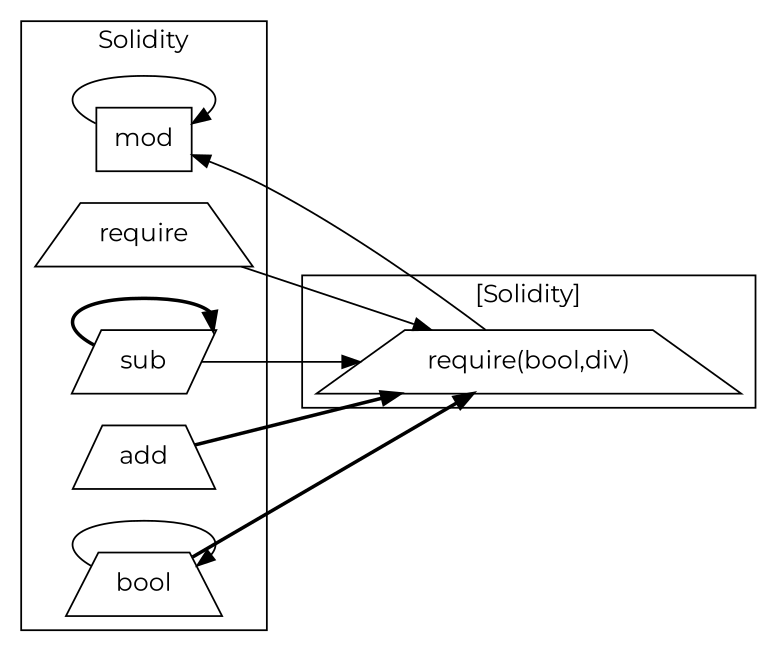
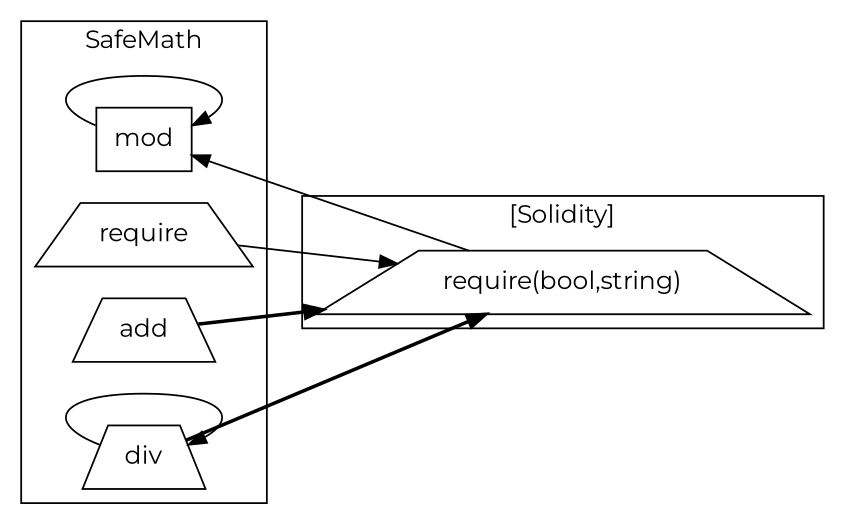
cluster "Solidity": label "Solidity" -> "SafeMath"
node "sub": removed
node "require(bool,div)": label "require(bool,div)" -> "require(bool,string)"
node "bool": label "bool" -> "div"
